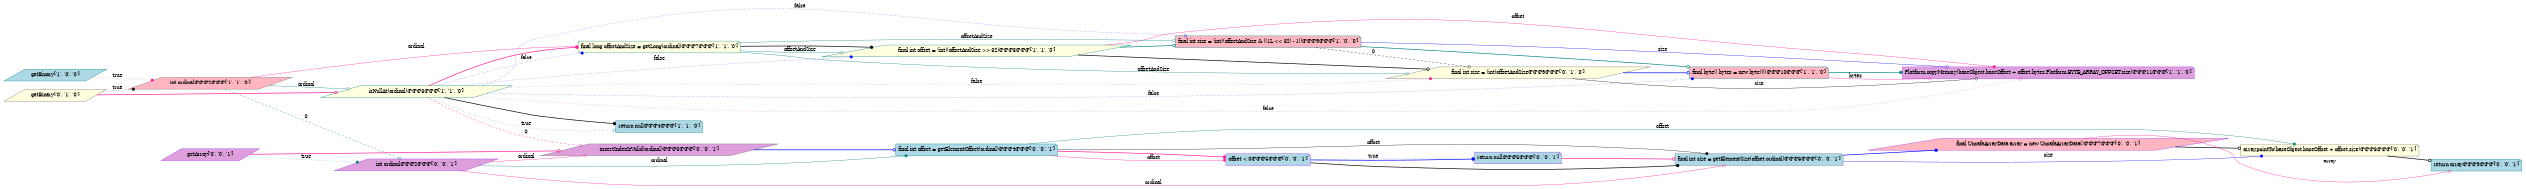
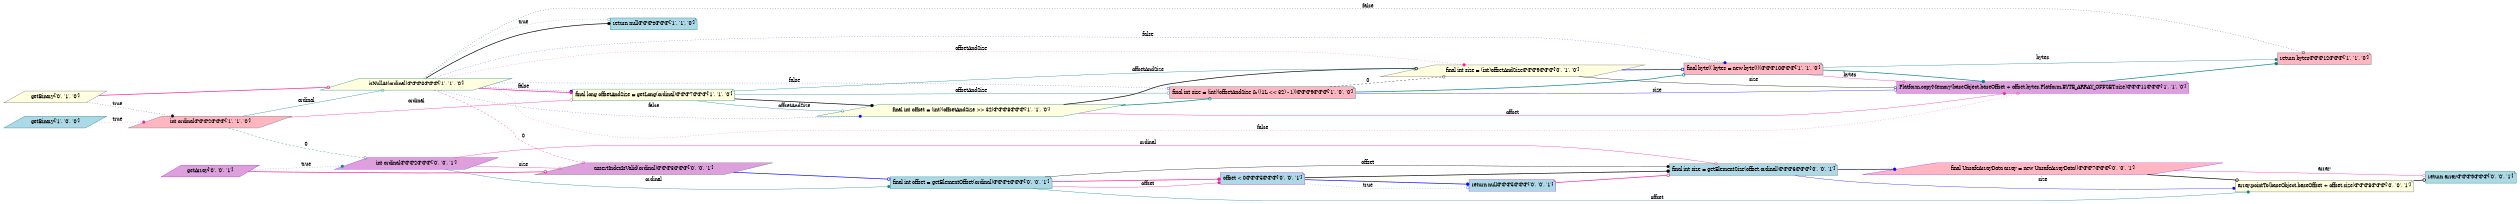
node "return bytes@@@12@@@['1', '1', '0']": added
edge "isNullAt(ordinal)@@@3@@@['1', '1', '0']" -> "final int size = (int)offsetAndSize@@@9@@@['0', '1', '0']": label "false" -> "offsetAndSize"
edge "int ordinal@@@2@@@['0', '0', '1']" -> "assertIndexIsValid(ordinal)@@@3@@@['0', '0', '1']": label "ordinal" -> "size"
